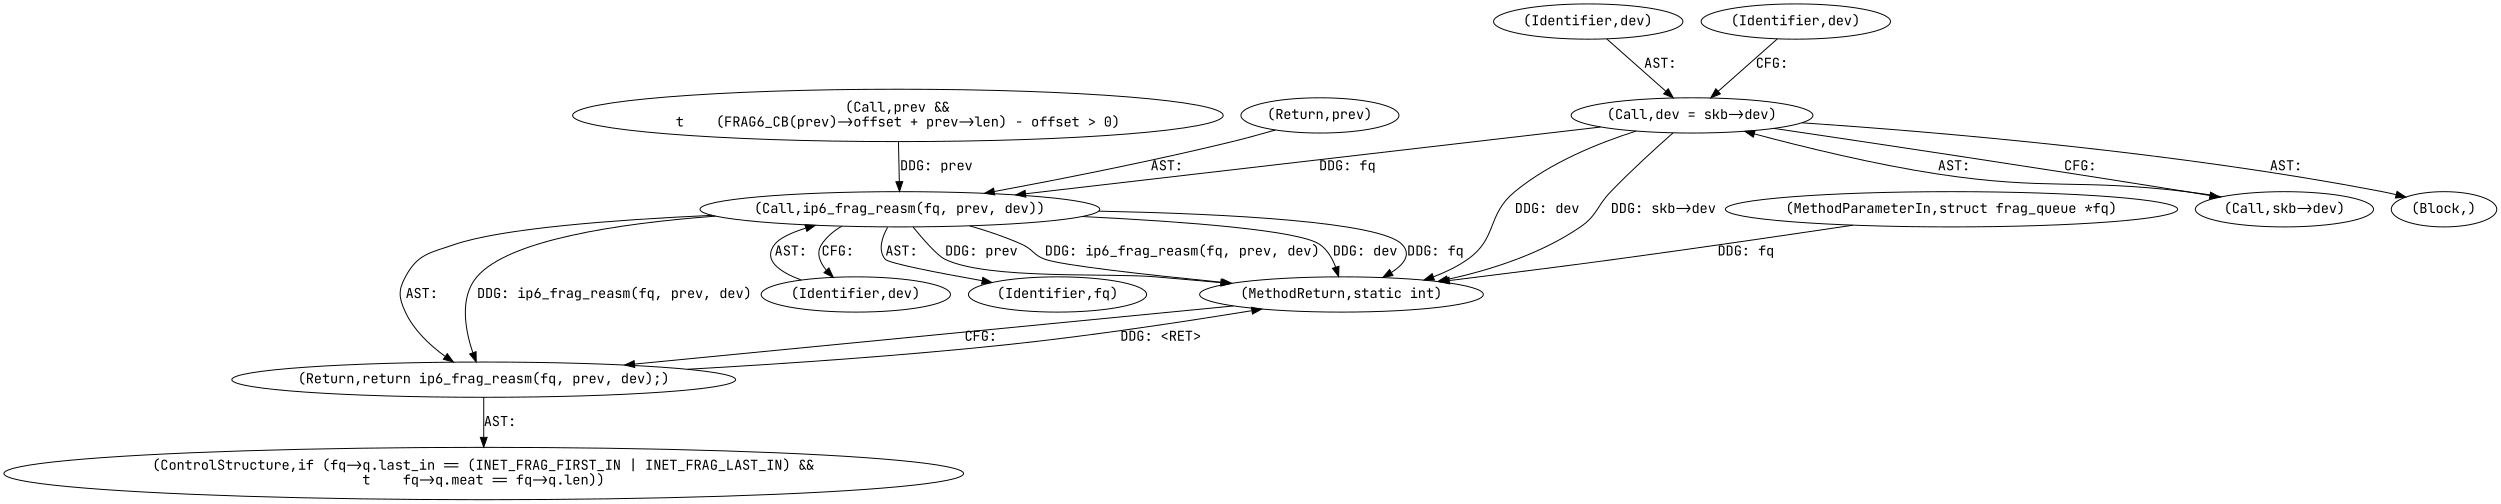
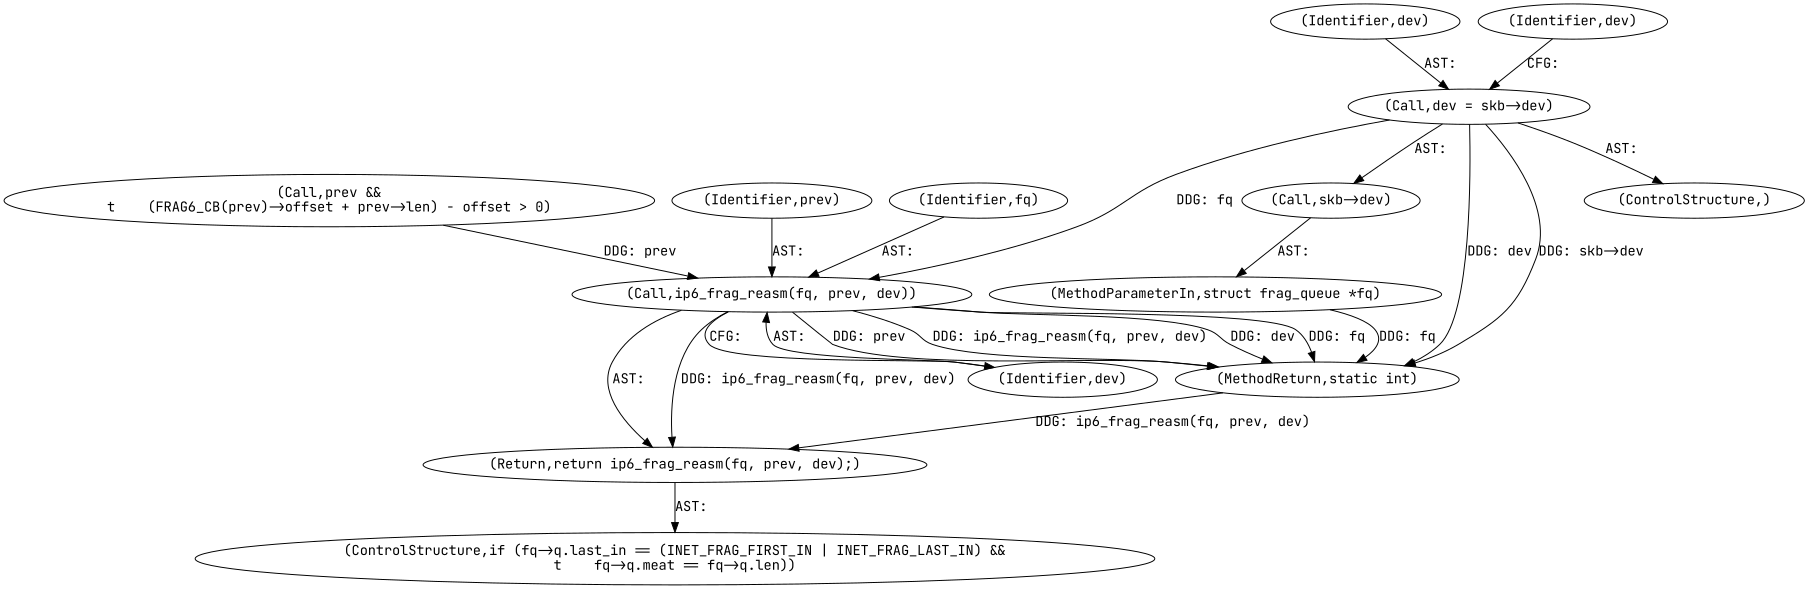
node "(Return,prev)": label "(Return,prev)" -> "(Identifier,prev)"
edge "(Call,dev = skb->dev)" -> "(Call,skb->dev)": label "CFG: " -> "AST: "
edge "(Call,skb->dev)" -> "(Call,dev = skb->dev)": now "(Call,skb->dev)" -> "(MethodParameterIn,struct frag_queue *fq)"
node "(Block,)": label "(Block,)" -> "(ControlStructure,)"
edge "(Call,ip6_frag_reasm(fq, prev, dev))" -> "(Identifier,fq)": reversed
edge "(MethodReturn,static int)" -> "(Return,return ip6_frag_reasm(fq, prev, dev);)": label "CFG: " -> "DDG: ip6_frag_reasm(fq, prev, dev)"
edge "(Return,return ip6_frag_reasm(fq, prev, dev);)" -> "(MethodReturn,static int)": removed, label "DDG: <RET>"
